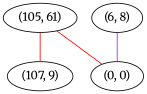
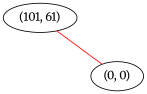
node "(105, 61)": label "(105, 61)" -> "(101, 61)"
node "(6, 8)": removed
node "(107, 9)": removed
